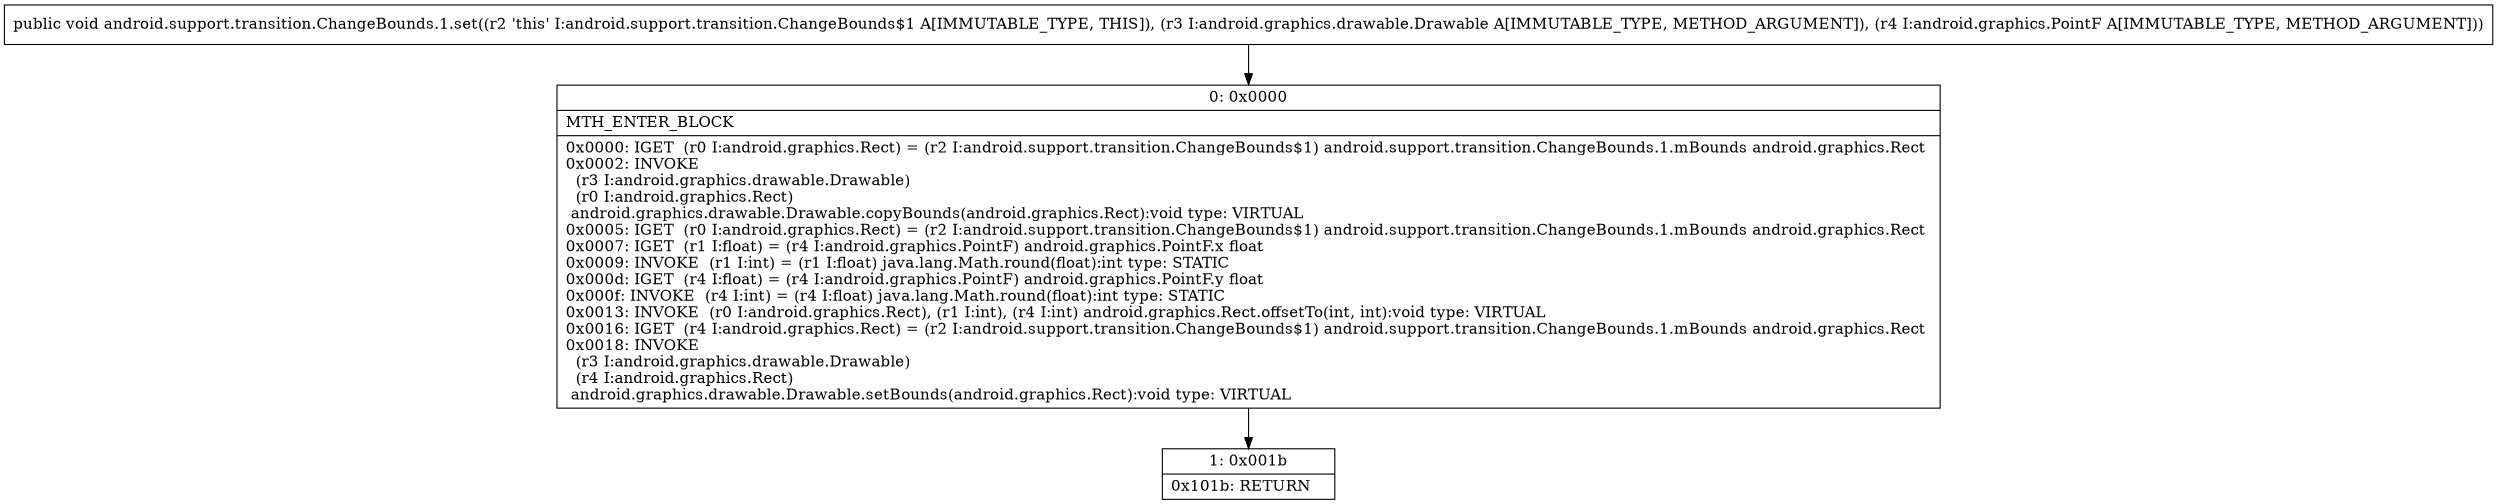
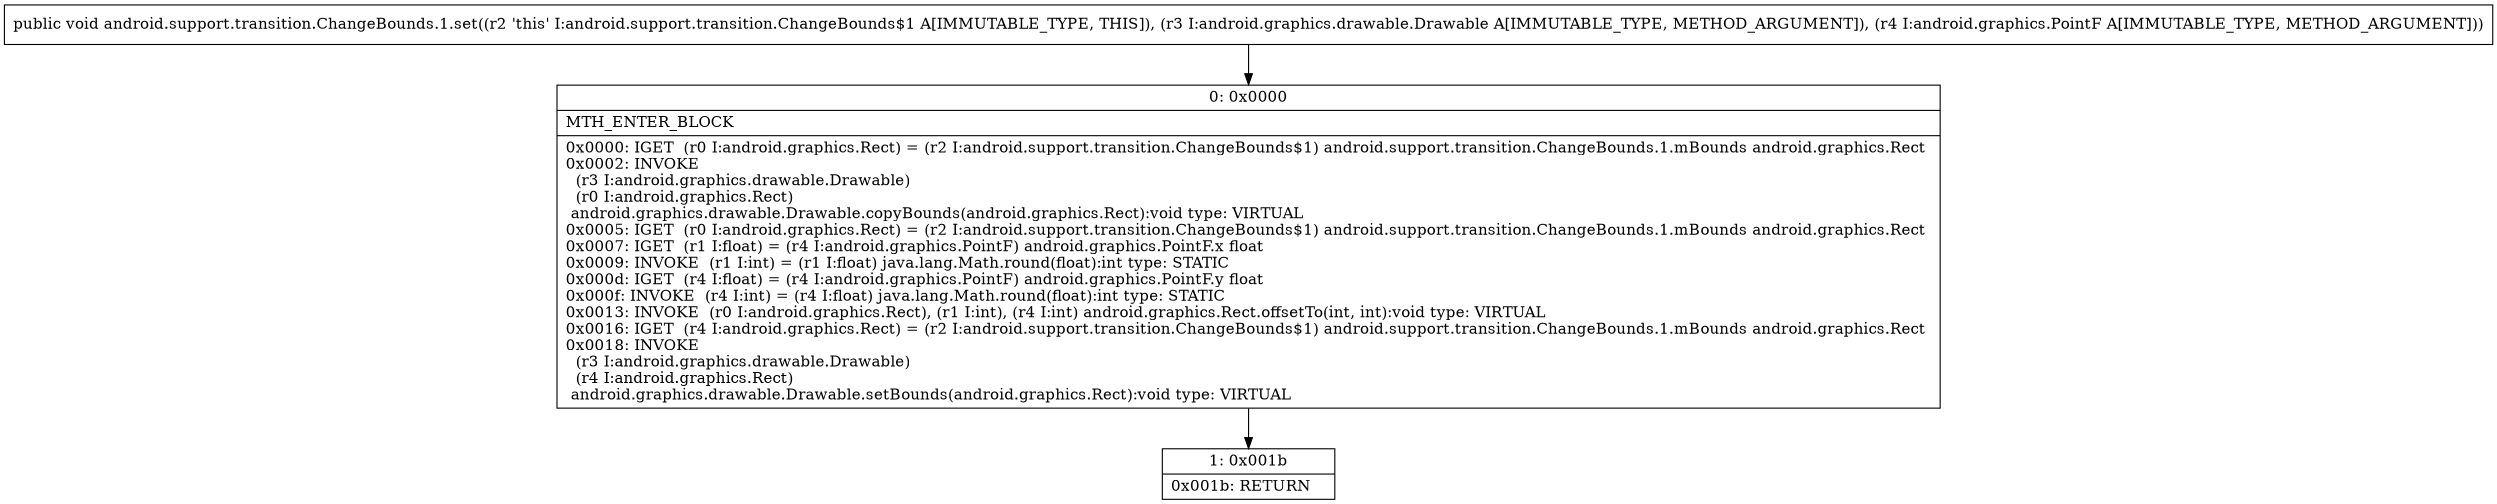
node "1: 0x001b": text "0x101b: RETURN" -> "0x001b: RETURN"
